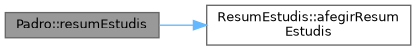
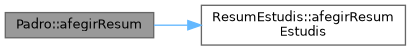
node "Padro::resumEstudis": label "Padro::resumEstudis" -> "Padro::afegirResum"
